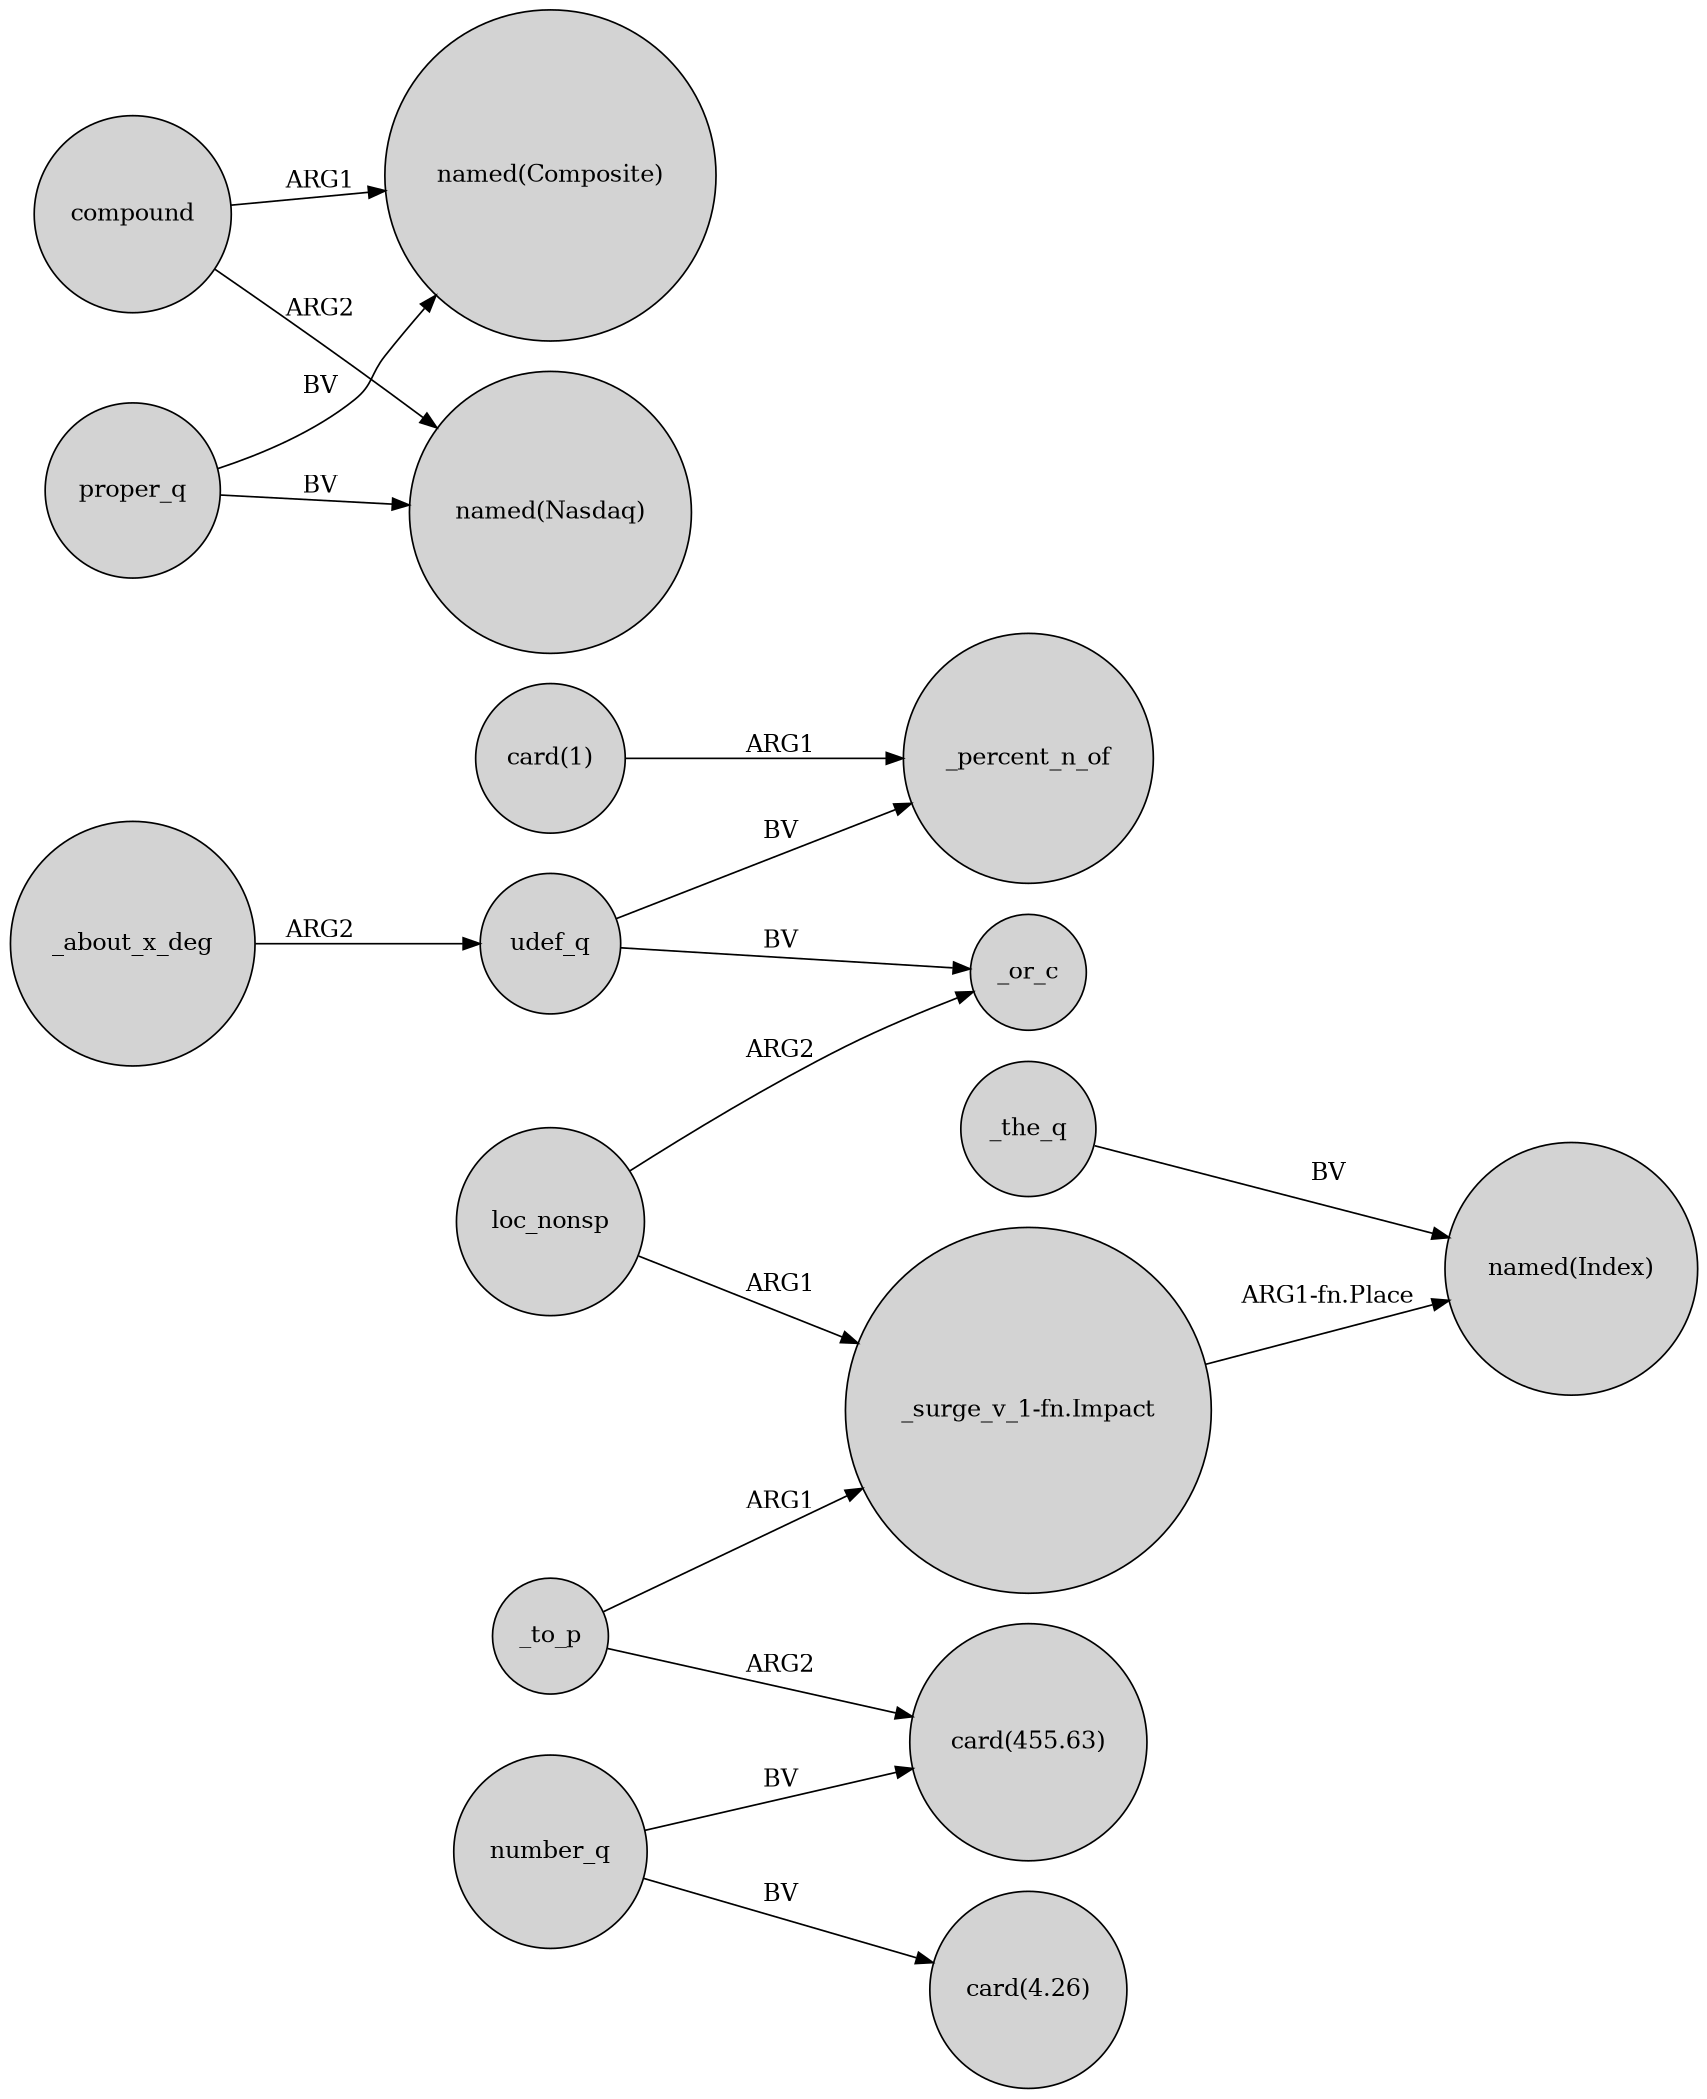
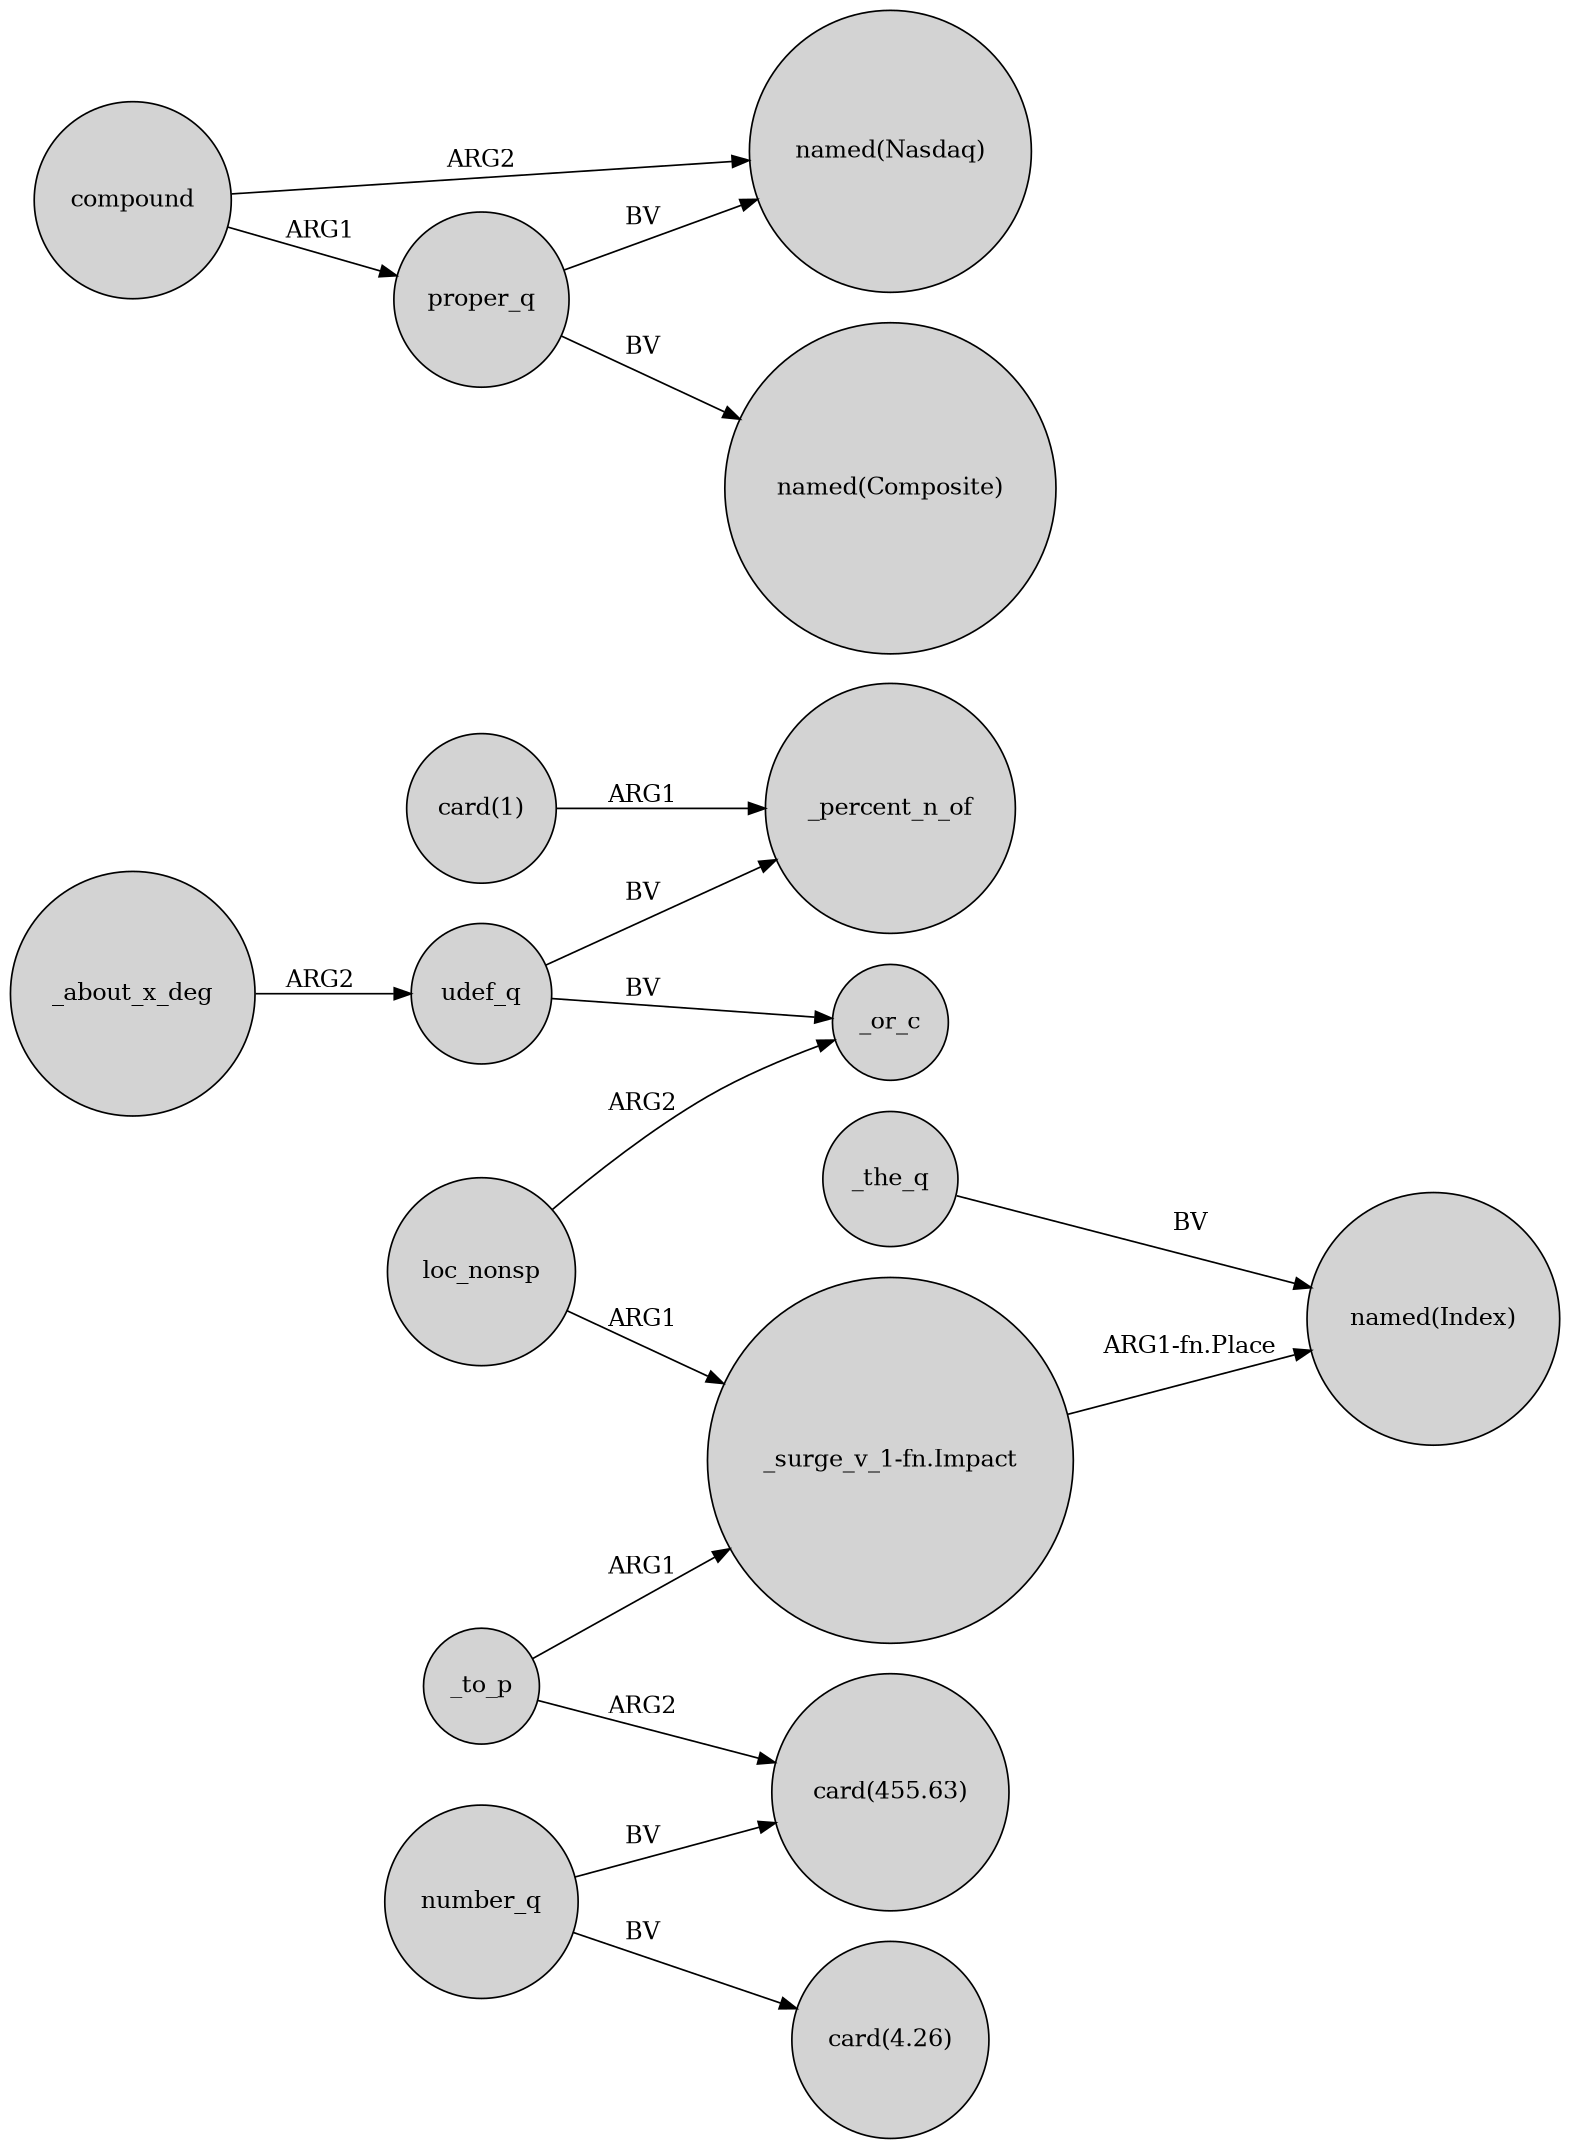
edge "compound" -> "named(Composite)": now "compound" -> "proper_q"
